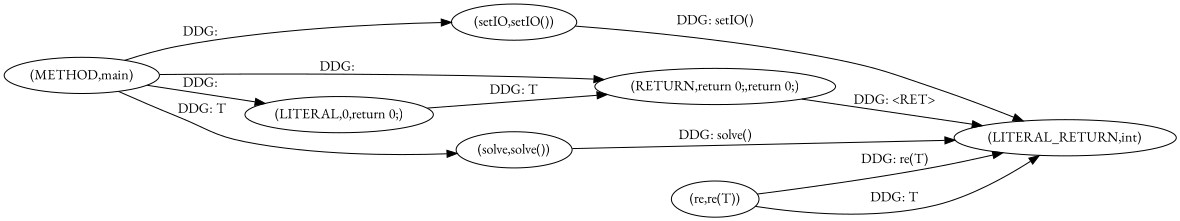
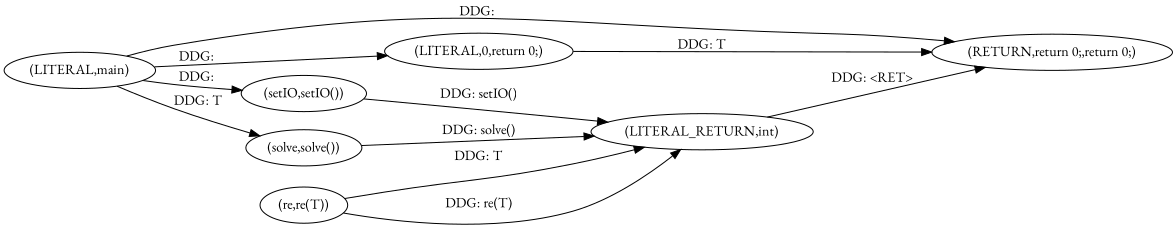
node "(METHOD,main)": label "(METHOD,main)" -> "(LITERAL,main)"
edge "(RETURN,return 0;,return 0;)" -> "(LITERAL_RETURN,int)": reversed
